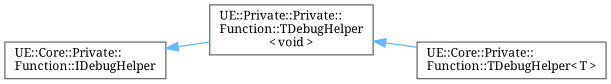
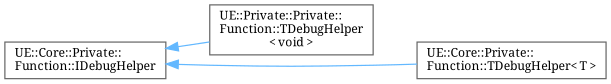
edge "UE::Core::Private:: Function::TDebugHelper< T >" -> "UE::Private::Private:: Function::TDebugHelper < void >": now "UE::Core::Private:: Function::TDebugHelper< T >" -> "UE::Core::Private:: Function::IDebugHelper"
